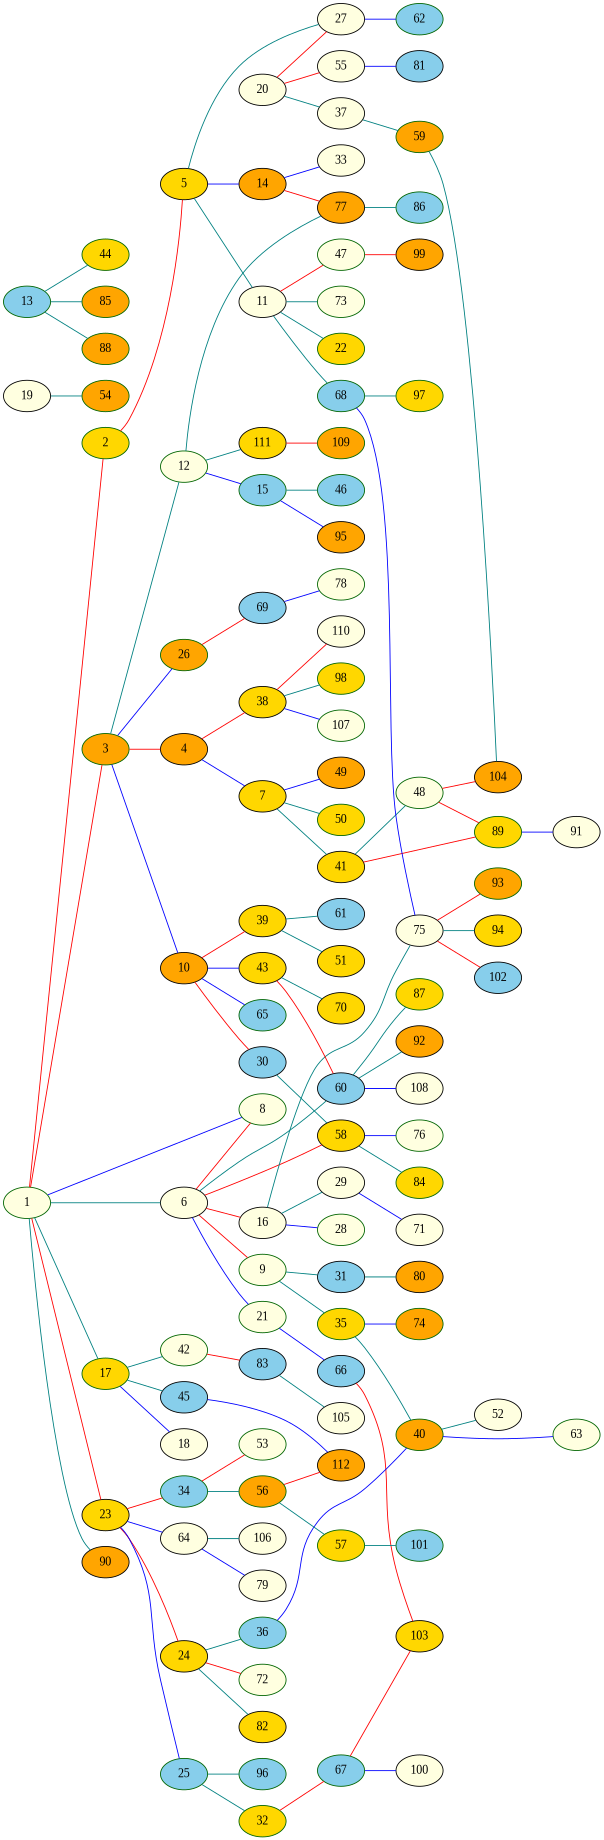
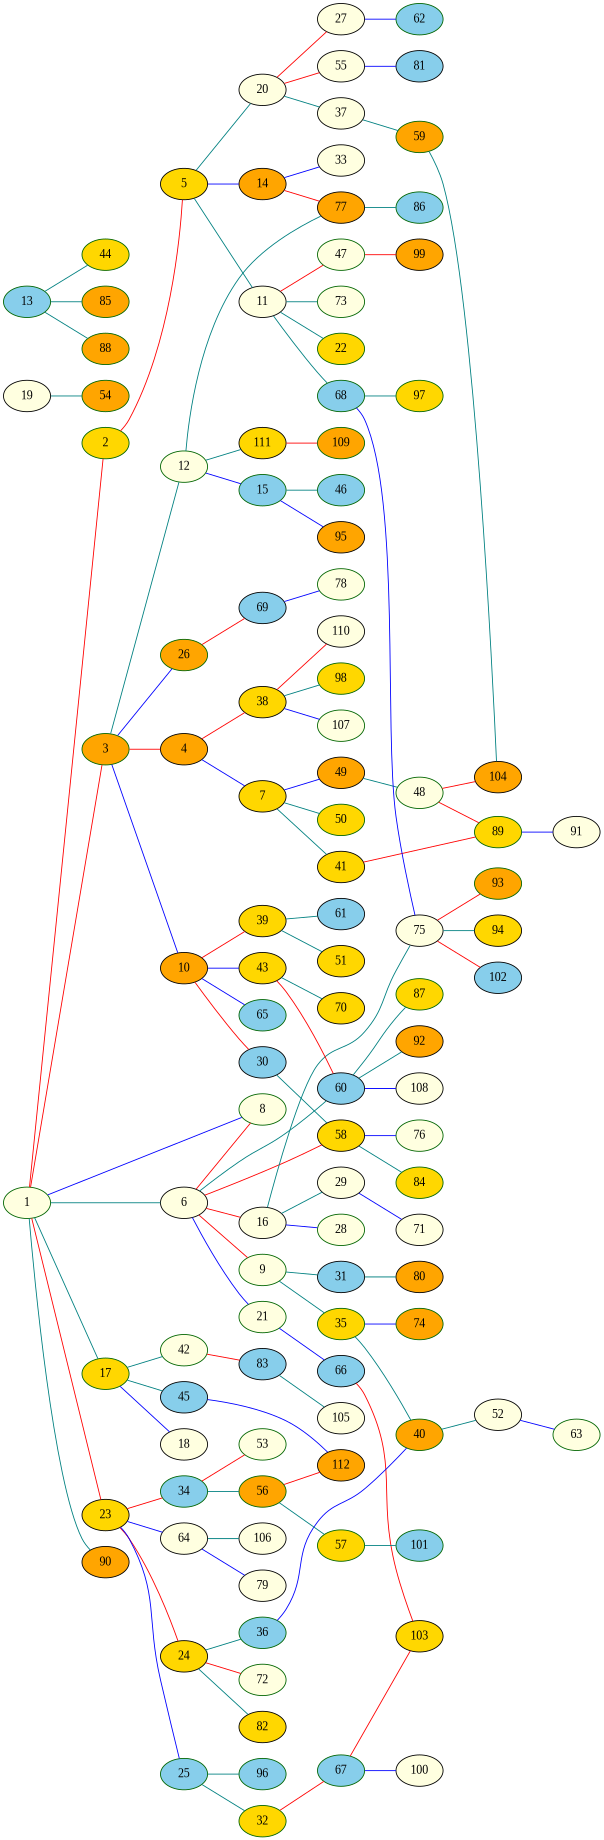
edge "27" -- "5": now "20" -- "5"
edge "48" -- "41": now "48" -- "49"
edge "40" -- "63": now "52" -- "63"
